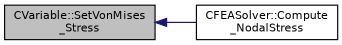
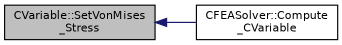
node "CFEASolver::Compute _NodalStress": label "CFEASolver::Compute _NodalStress" -> "CFEASolver::Compute _CVariable"
